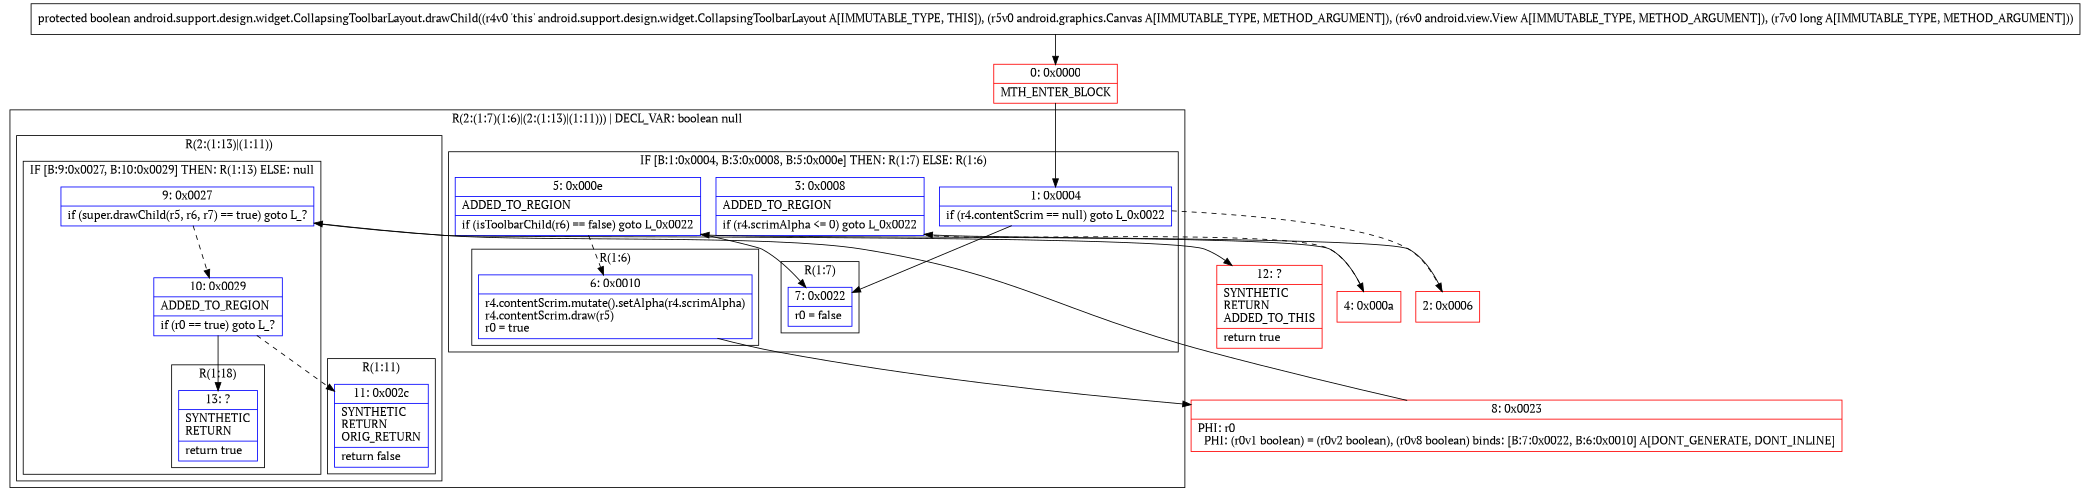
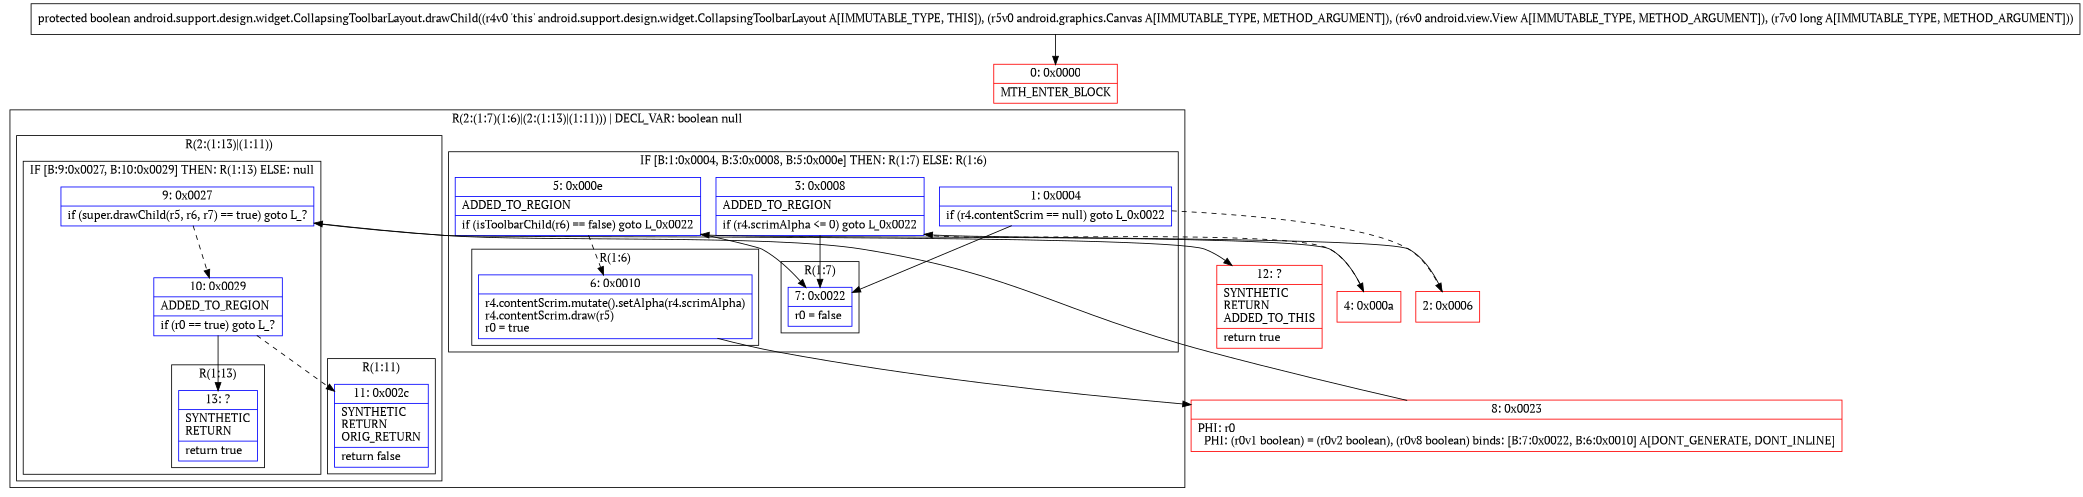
edge "0: 0x0000" -> "1: 0x0004": removed
edge "3: 0x0008" -> "7: 0x0022": added
cluster "R(1:18)": label "R(1:18)" -> "R(1:13)"
